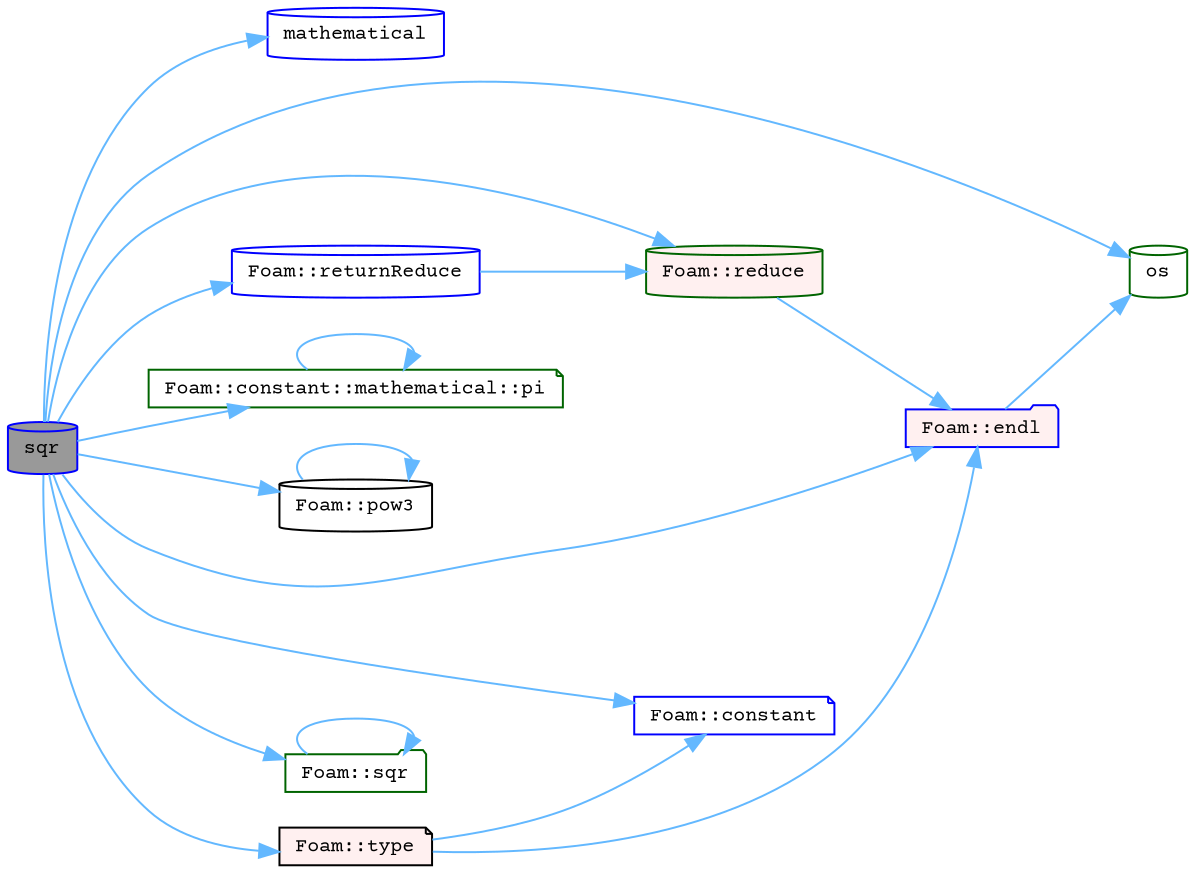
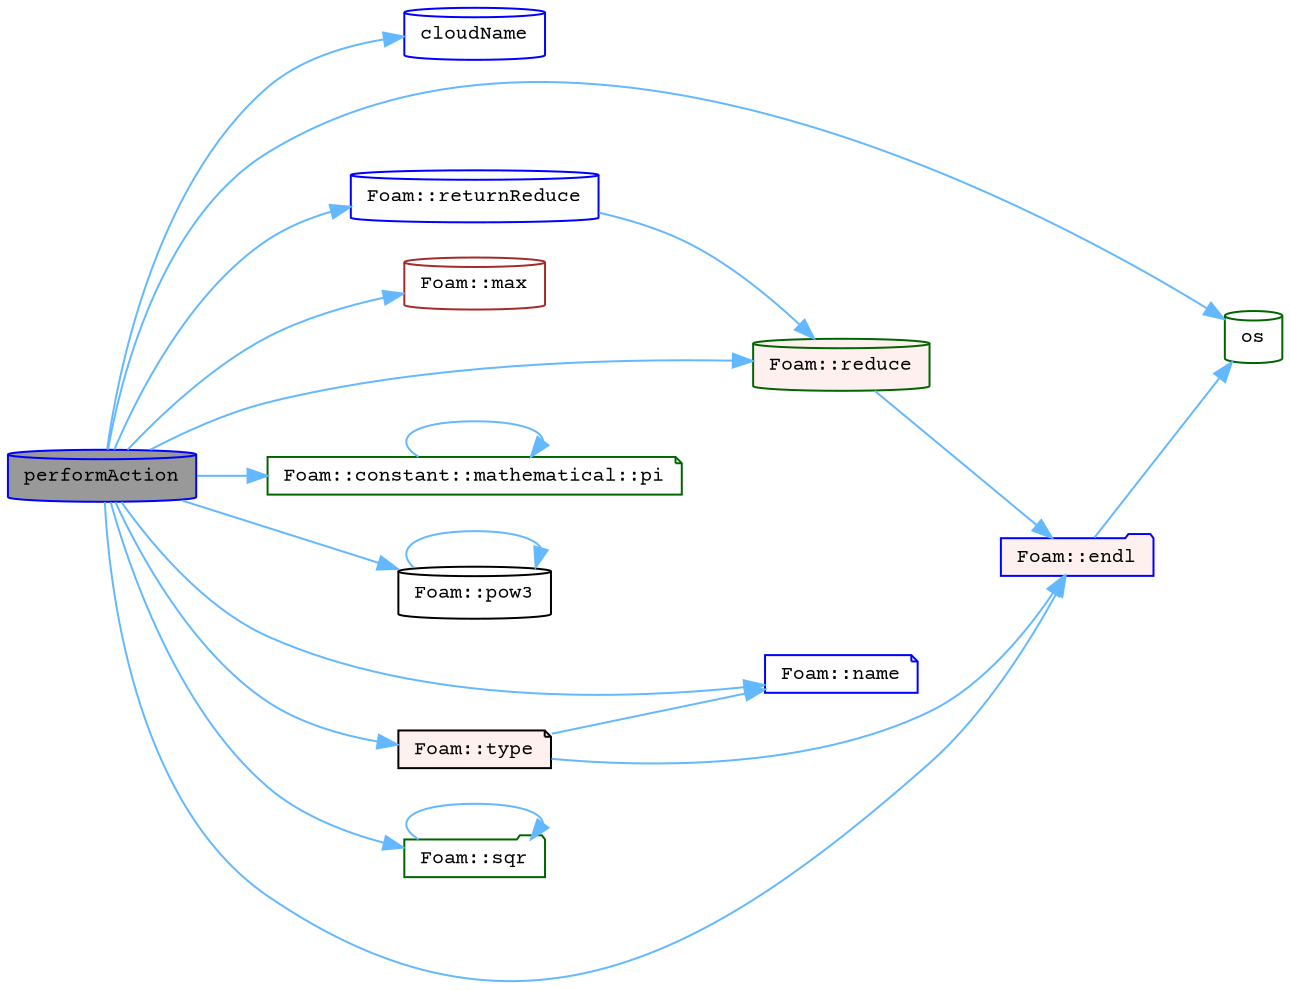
node "mathematical": label "mathematical" -> "cloudName"
node "Foam::max": added
node "sqr": label "sqr" -> "performAction"
node "Foam::constant": label "Foam::constant" -> "Foam::name"
